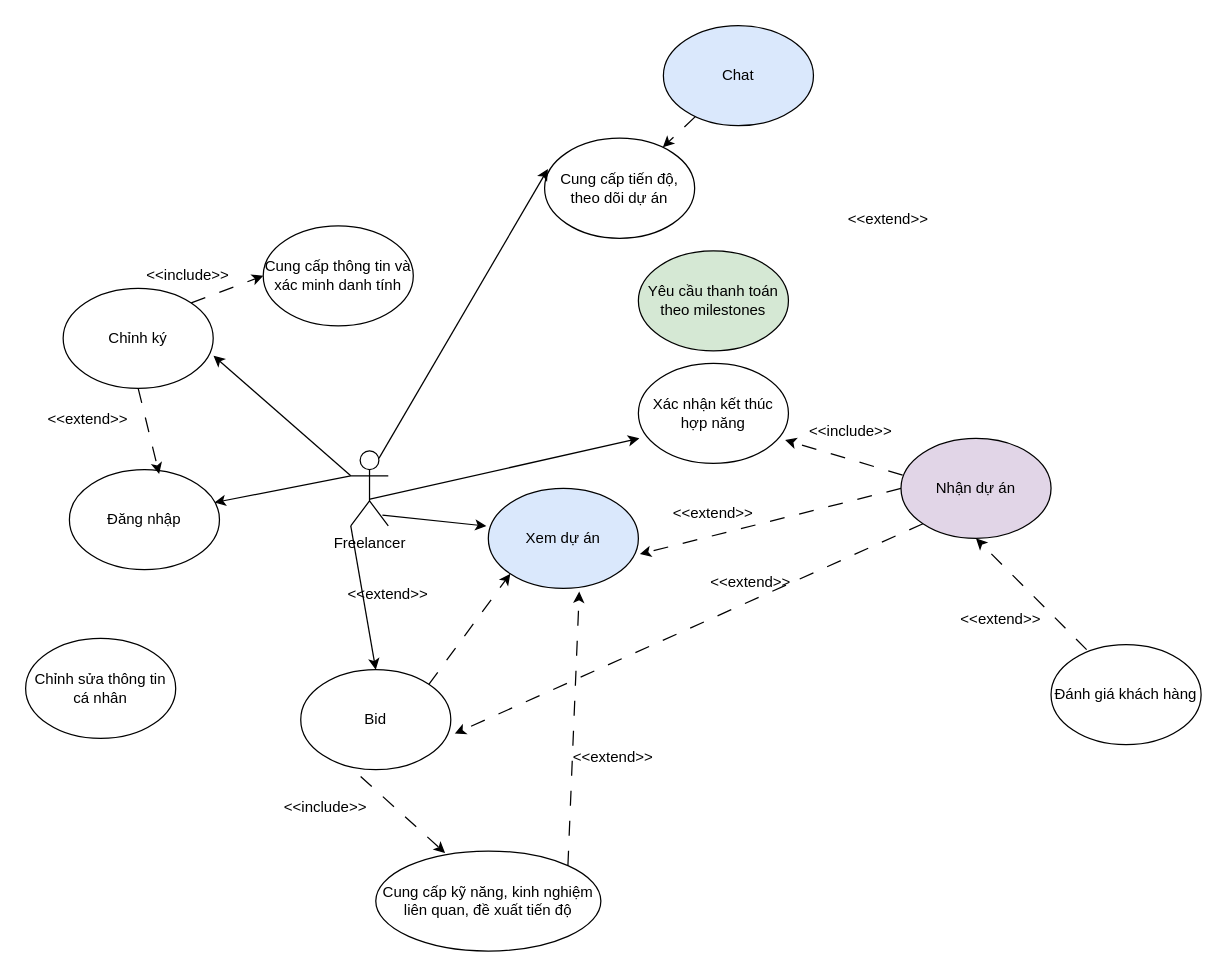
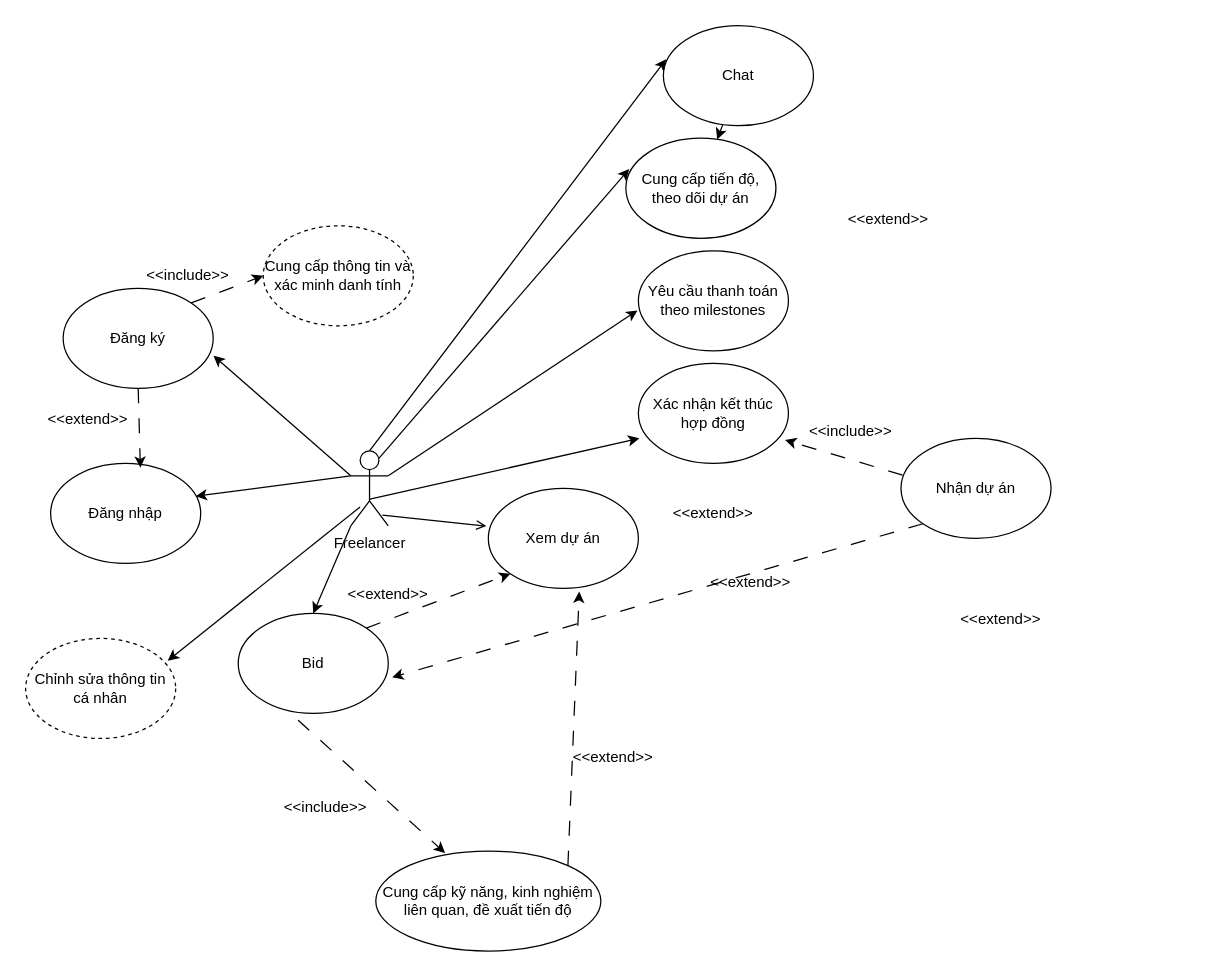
node "Chat": fillcolor #dae8fc -> #ffffff
node "Cung cấp tiến độ, theo dõi dự án": moved (619, 188) -> (701, 188)
edge "Freelancer" -> "Chat": added
node "Cung cấp thông tin và xác minh danh tính": style solid -> dashed
node "Yêu cầu thanh toán theo milestones": fillcolor #d5e8d4 -> #ffffff
node "Chỉnh ký": label "Chỉnh ký" -> "Đăng ký"
edge "Freelancer" -> "Yêu cầu thanh toán theo milestones": added
node "Xác nhận kết thúc hợp năng": label "Xác nhận kết thúc hợp năng" -> "Xác nhận kết thúc hợp đồng"
node "Nhận dự án": fillcolor #e1d5e7 -> #ffffff
node "Đăng nhập": moved (144, 519) -> (126, 513)
edge "Freelancer" -> "Xem dự án": arrowhead classic -> open
node "Xem dự án": fillcolor #dae8fc -> #ffffff
edge "Nhận dự án" -> "Xem dự án": removed
edge "Đánh giá khách hàng" -> "Nhận dự án": removed
edge "Freelancer" -> "Chỉnh sửa thông tin cá nhân": added
node "Chỉnh sửa thông tin cá nhân": style solid -> dashed
node "Đánh giá khách hàng": removed
node "Bid": moved (376, 719) -> (313, 663)
